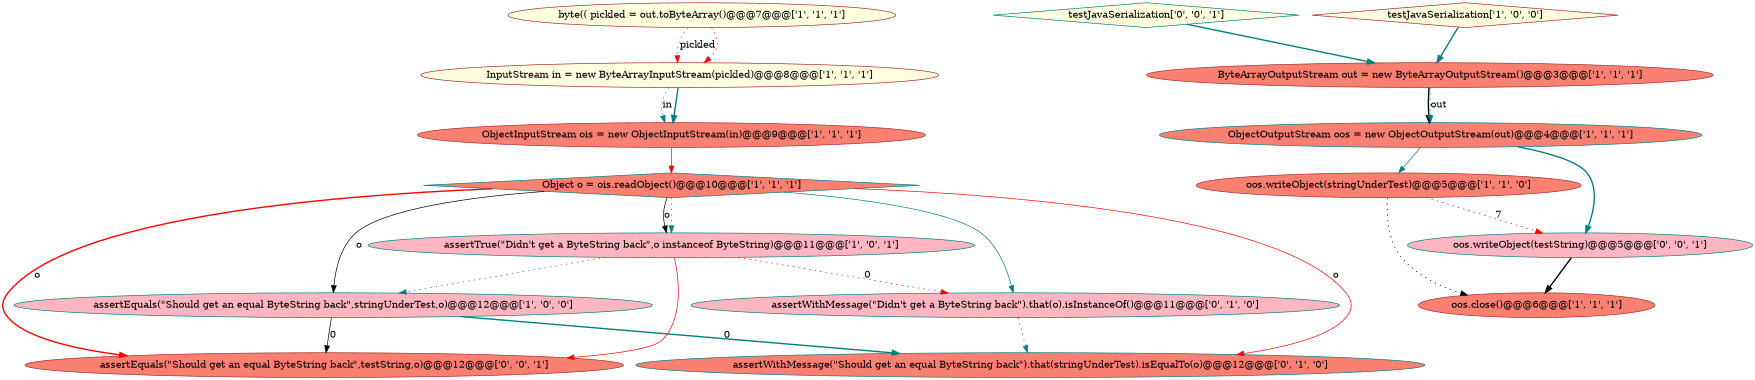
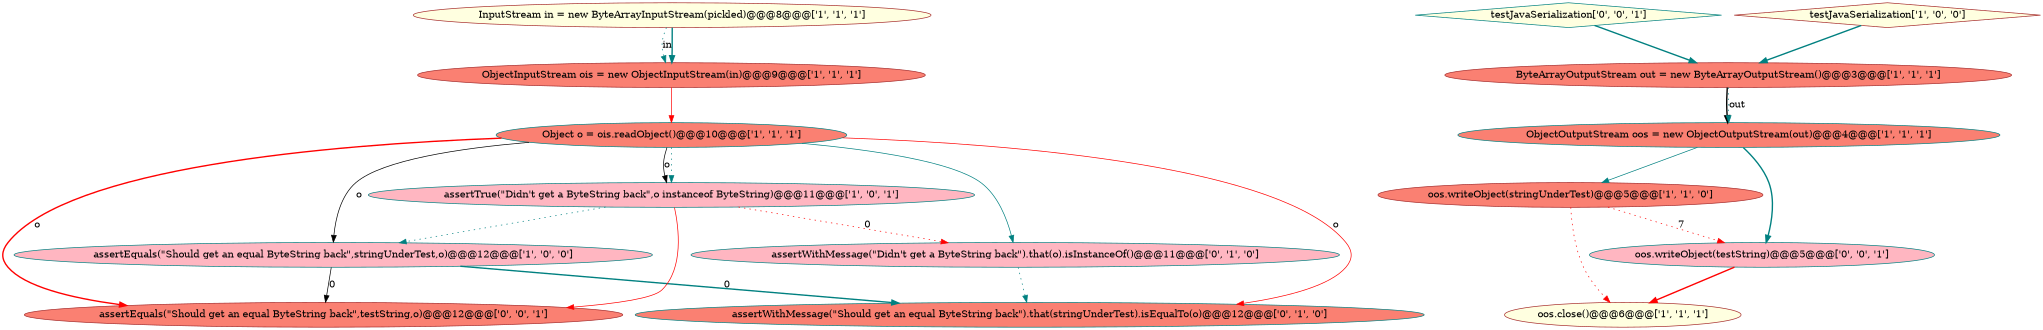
node "byte(( pickled = out.toByteArray()@@@7@@@['1', '1', '1']": removed
node "Object o = ois.readObject()@@@10@@@['1', '1', '1']": shape diamond -> ellipse
edge "oos.writeObject(stringUnderTest)@@@5@@@['1', '1', '0']" -> "oos.close()@@@6@@@['1', '1', '1']": color black -> red
edge "oos.writeObject(testString)@@@5@@@['0', '0', '1']" -> "oos.close()@@@6@@@['1', '1', '1']": color black -> red
node "oos.close()@@@6@@@['1', '1', '1']": fillcolor salmon -> lightyellow
